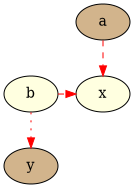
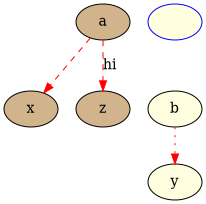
node "hello world": added
edge "b" -> "x": removed
node "x": fillcolor lightyellow -> tan
node "z": added
node "y": fillcolor tan -> lightyellow
